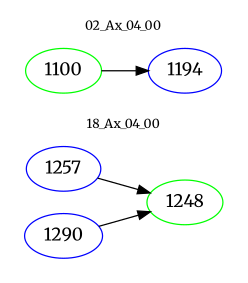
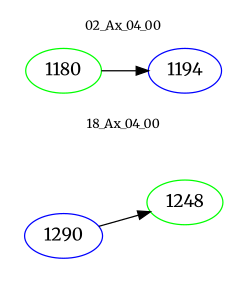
node "1100": label "1100" -> "1180"
node "1257": removed
